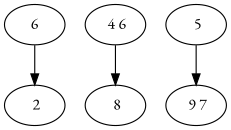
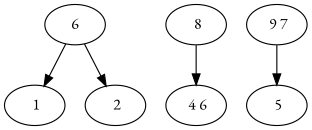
edge "4 6" -> "8": reversed
edge "5" -> "9 7": reversed
node "1": added
